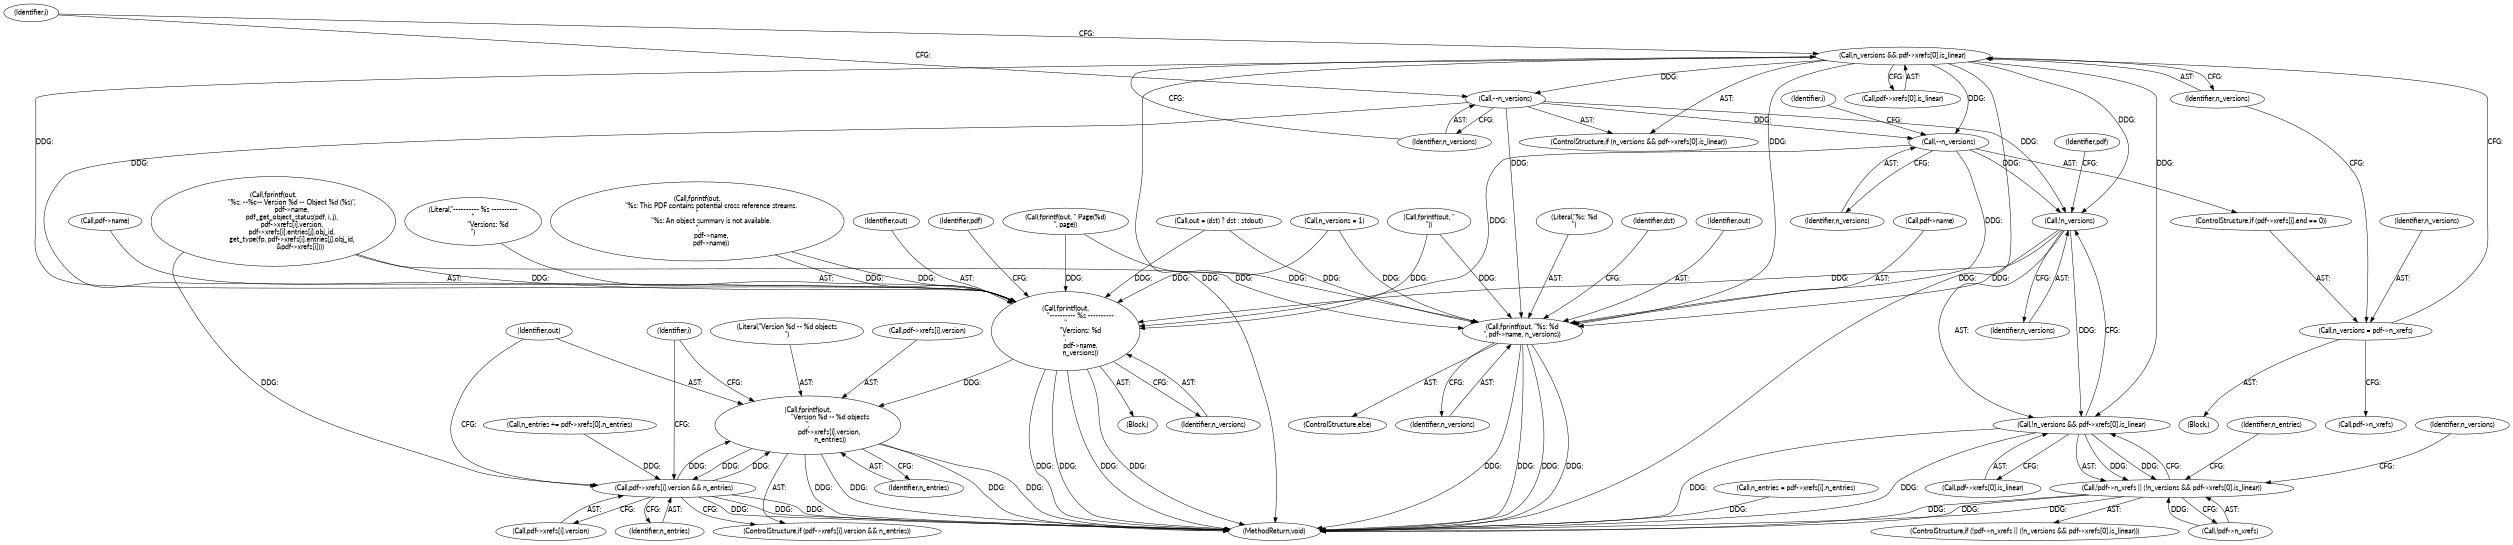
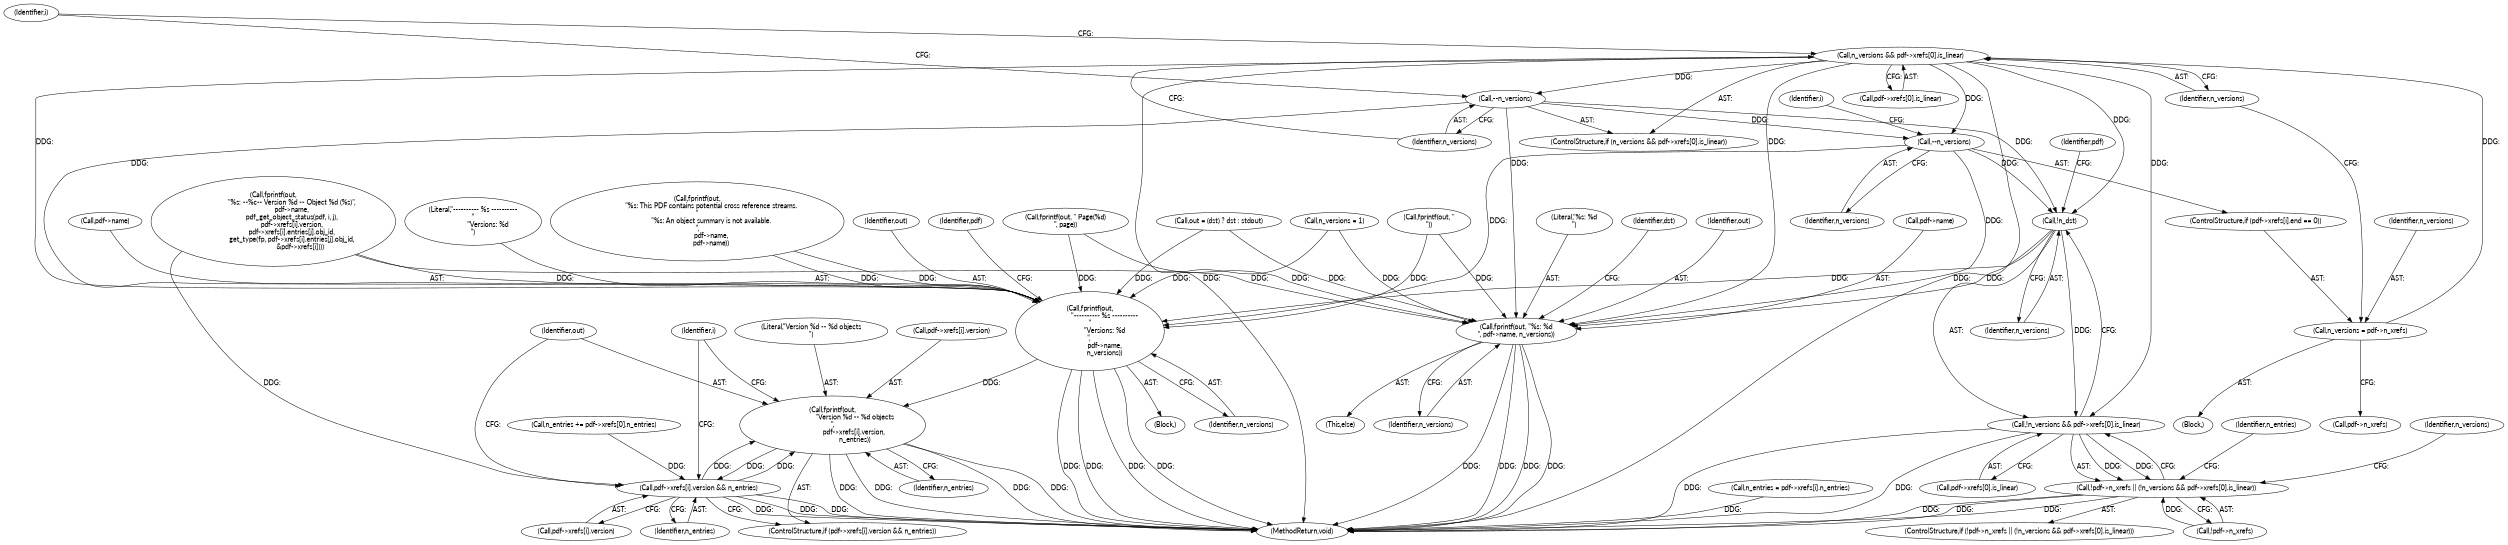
edge "(Call,n_versions = pdf->n_xrefs)" -> "(Call,n_versions && pdf->xrefs[0].is_linear)": label "CFG: " -> "DDG: "
node "(Call,!n_versions)": label "(Call,!n_versions)" -> "(Call,!n_dst)"
node "(ControlStructure,else)": label "(ControlStructure,else)" -> "(This,else)"
